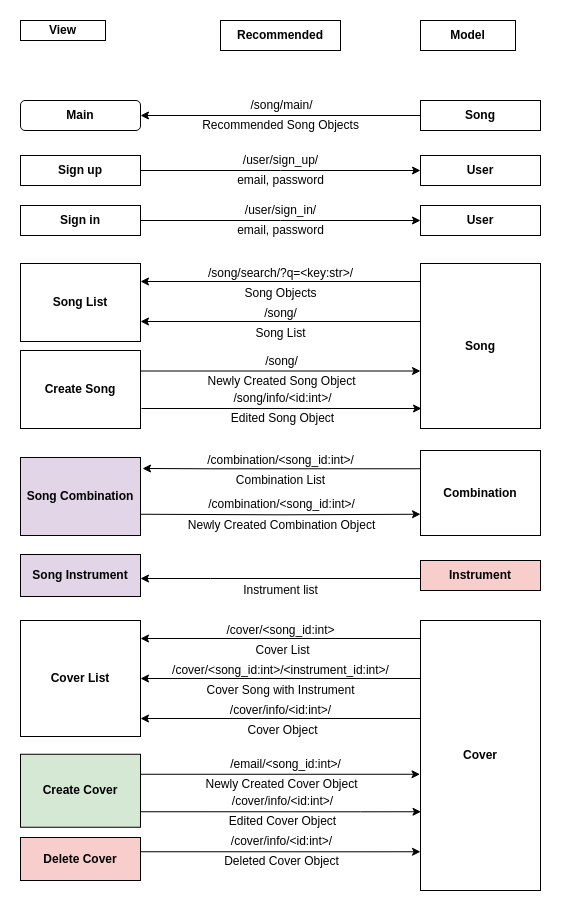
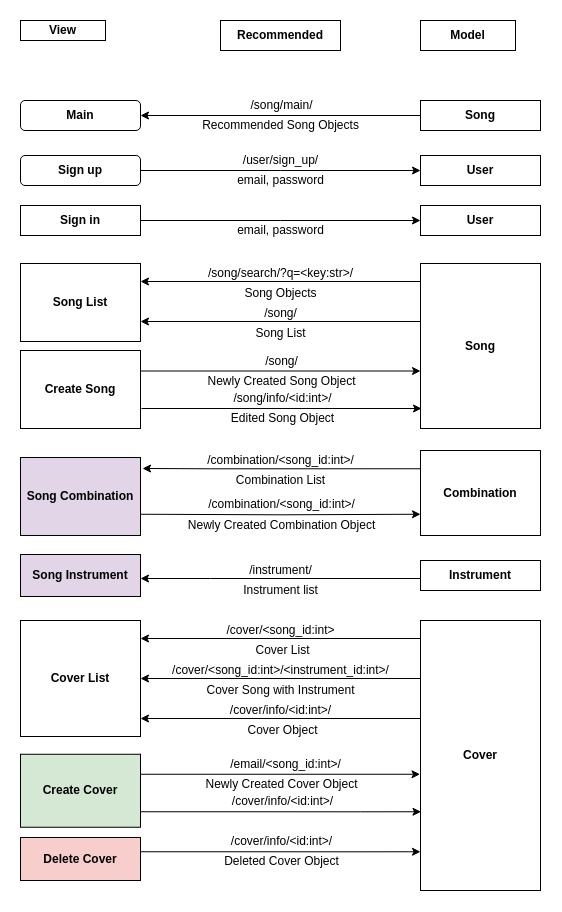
node "Sign up": shape rectangle -> rounded rectangle
node "/user/sign_in/": removed
node "/instrument/": added
node "Instrument": fillcolor #f8cecc -> #ffffff
node "Edited Cover Object": removed
